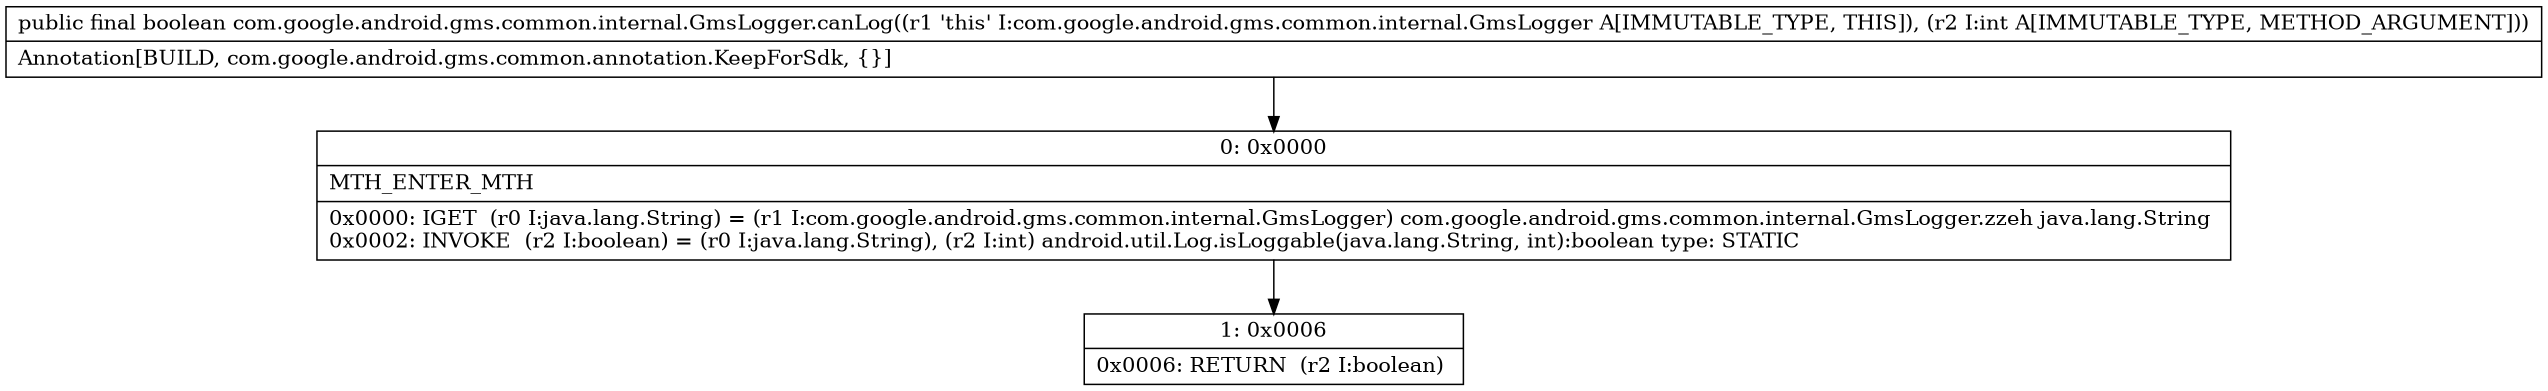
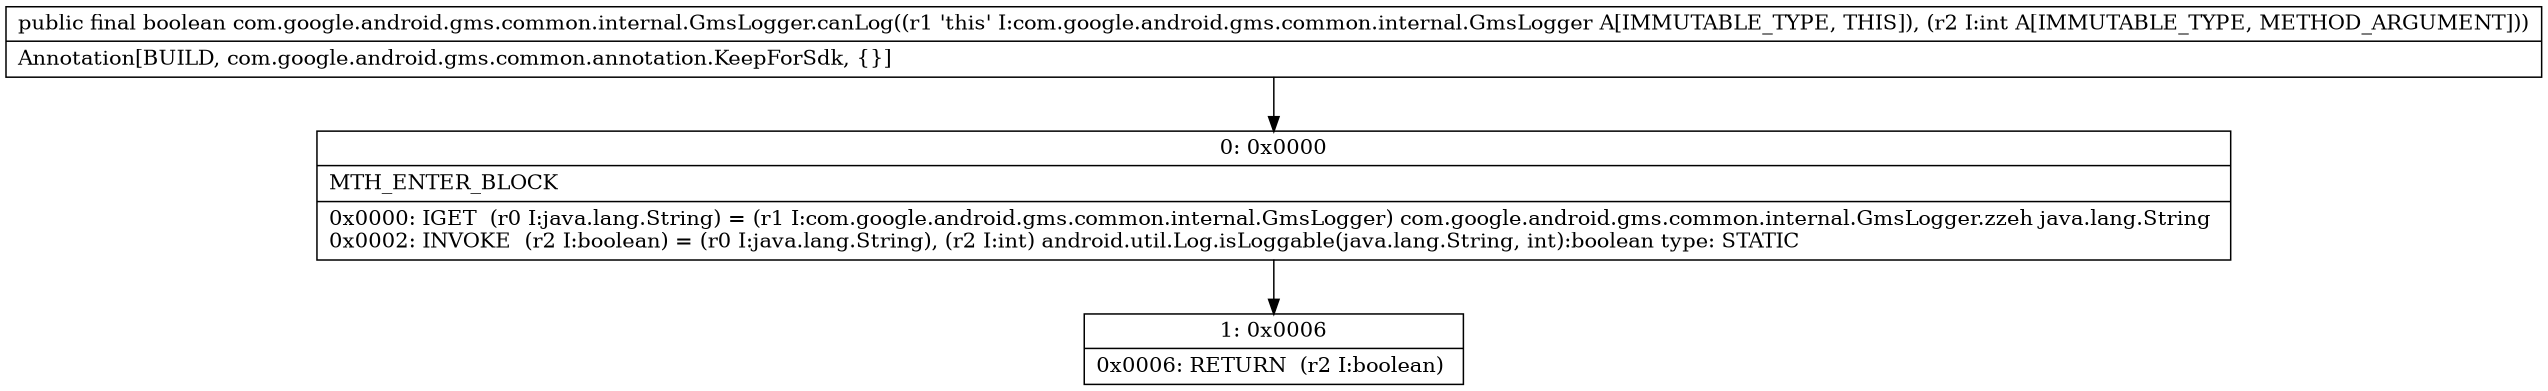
node "0: 0x0000": text "MTH_ENTER_MTH" -> "MTH_ENTER_BLOCK"
